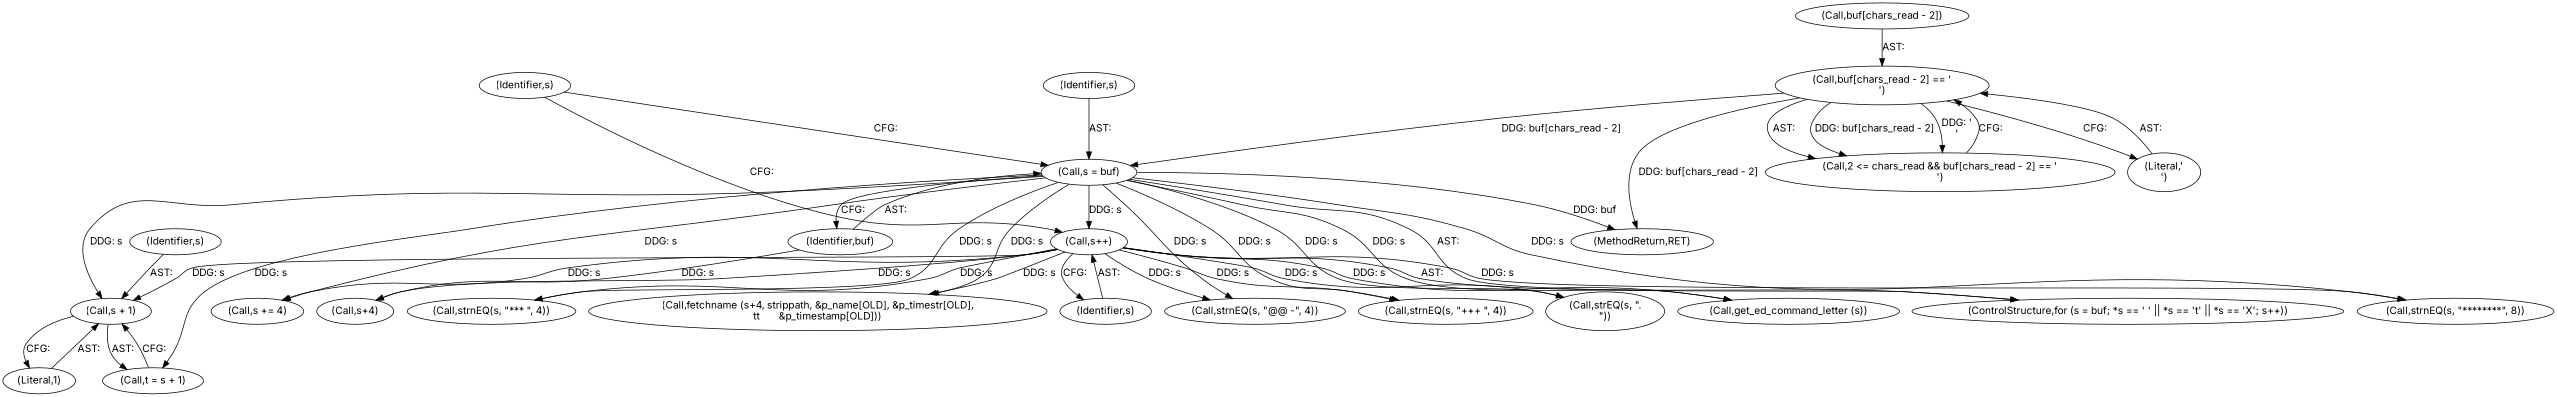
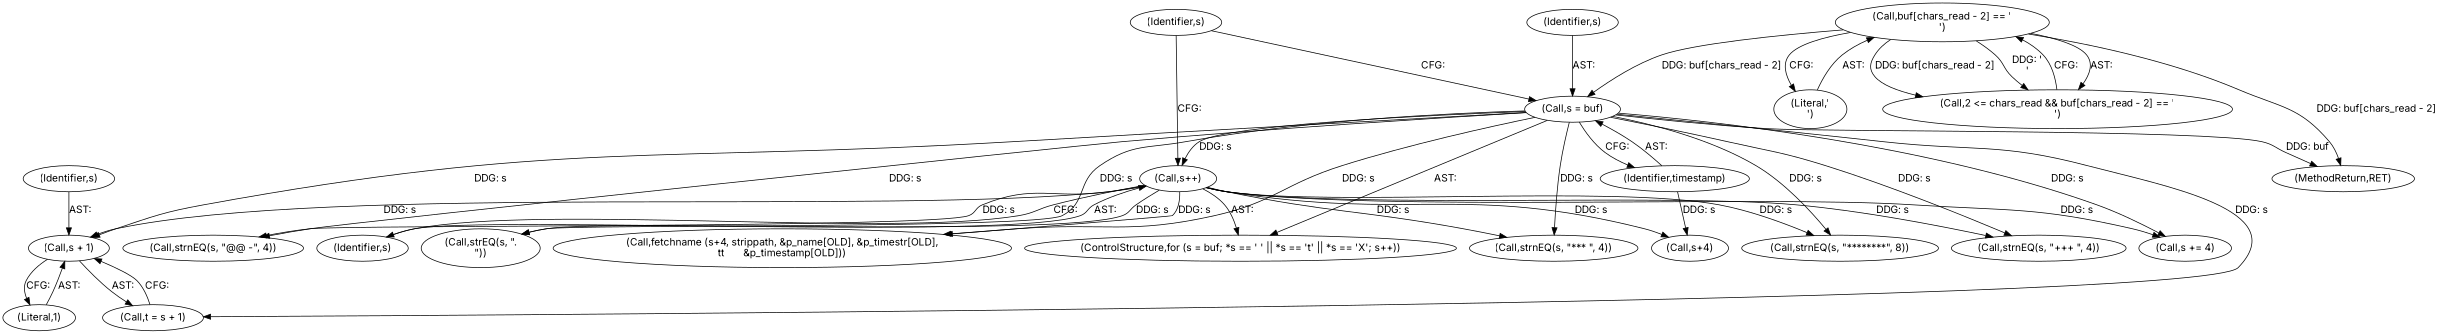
node "(Call,buf[chars_read - 2])": removed
node "(Identifier,buf)": label "(Identifier,buf)" -> "(Identifier,timestamp)"
node "(Call,get_ed_command_letter (s))": removed
